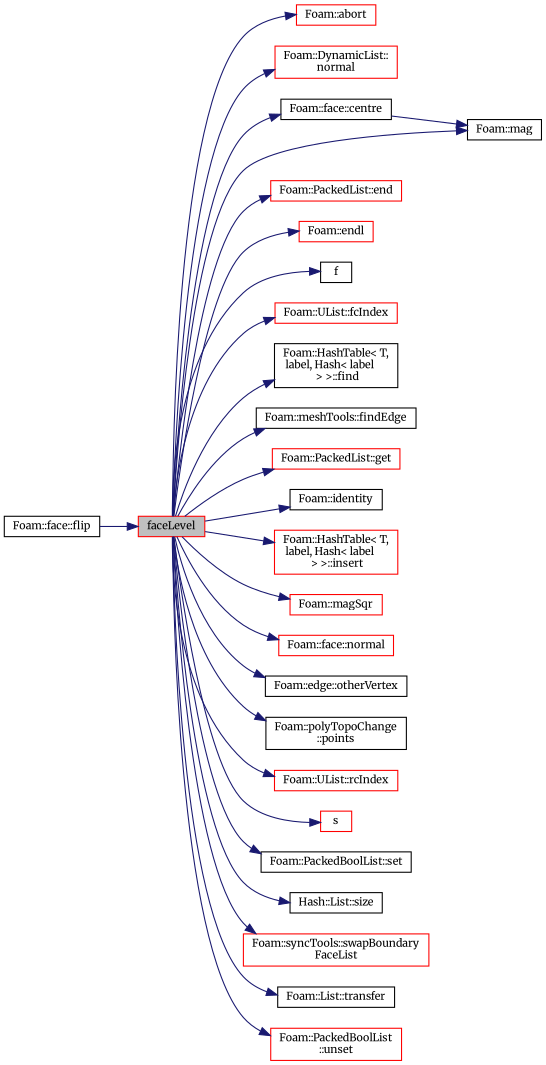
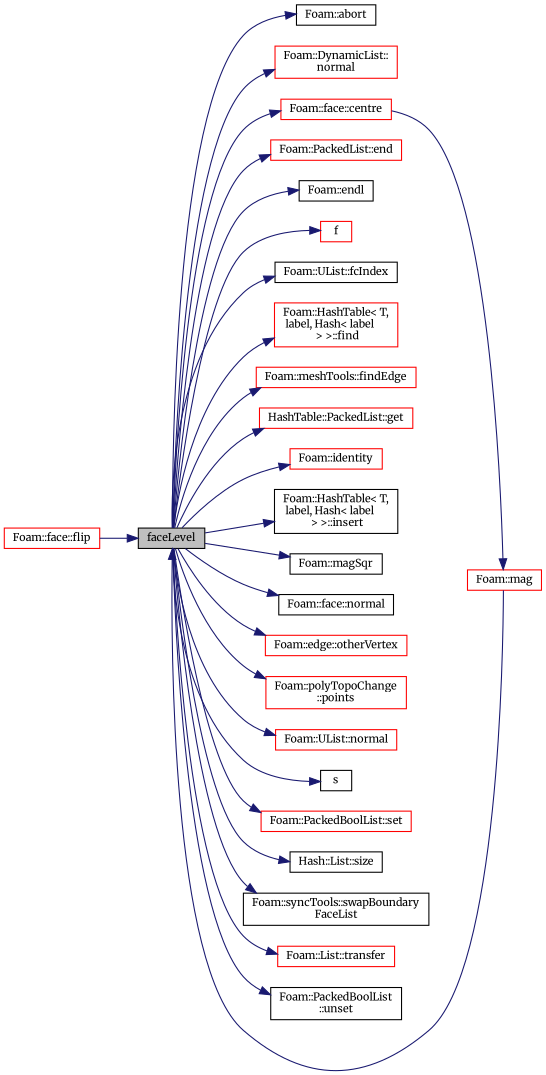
node "Foam::abort": color red -> black
node "Foam::face::centre": color black -> red
node "Foam::mag": color black -> red
edge "faceLevel" -> "Foam::mag": reversed
node "Foam::endl": color red -> black
node "f": color black -> red
node "Foam::UList::fcIndex": color red -> black
node "Foam::HashTable< T, label, Hash< label > >::find": color black -> red
node "Foam::meshTools::findEdge": color black -> red
node "Foam::PackedList::get": label "Foam::PackedList::get" -> "HashTable::PackedList::get"
node "Foam::identity": color black -> red
node "Foam::face::flip": color black -> red
node "faceLevel": color red -> black
node "Foam::HashTable< T, label, Hash< label > >::insert": color red -> black
node "Foam::magSqr": color red -> black
node "Foam::face::normal": color red -> black
node "Foam::edge::otherVertex": color black -> red
node "Foam::polyTopoChange ::points": color black -> red
node "Foam::UList::rcIndex": label "Foam::UList::rcIndex" -> "Foam::UList::normal"
node "s": color red -> black
node "Foam::PackedBoolList::set": color black -> red
node "Foam::syncTools::swapBoundary FaceList": color red -> black
node "Foam::List::transfer": color black -> red
node "Foam::PackedBoolList ::unset": color red -> black
